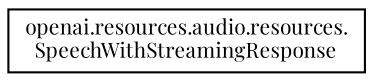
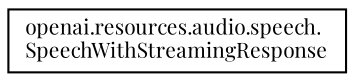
node "openai.resources.audio.resources. SpeechWithStreamingResponse": label "openai.resources.audio.resources. SpeechWithStreamingResponse" -> "openai.resources.audio.speech. SpeechWithStreamingResponse"
